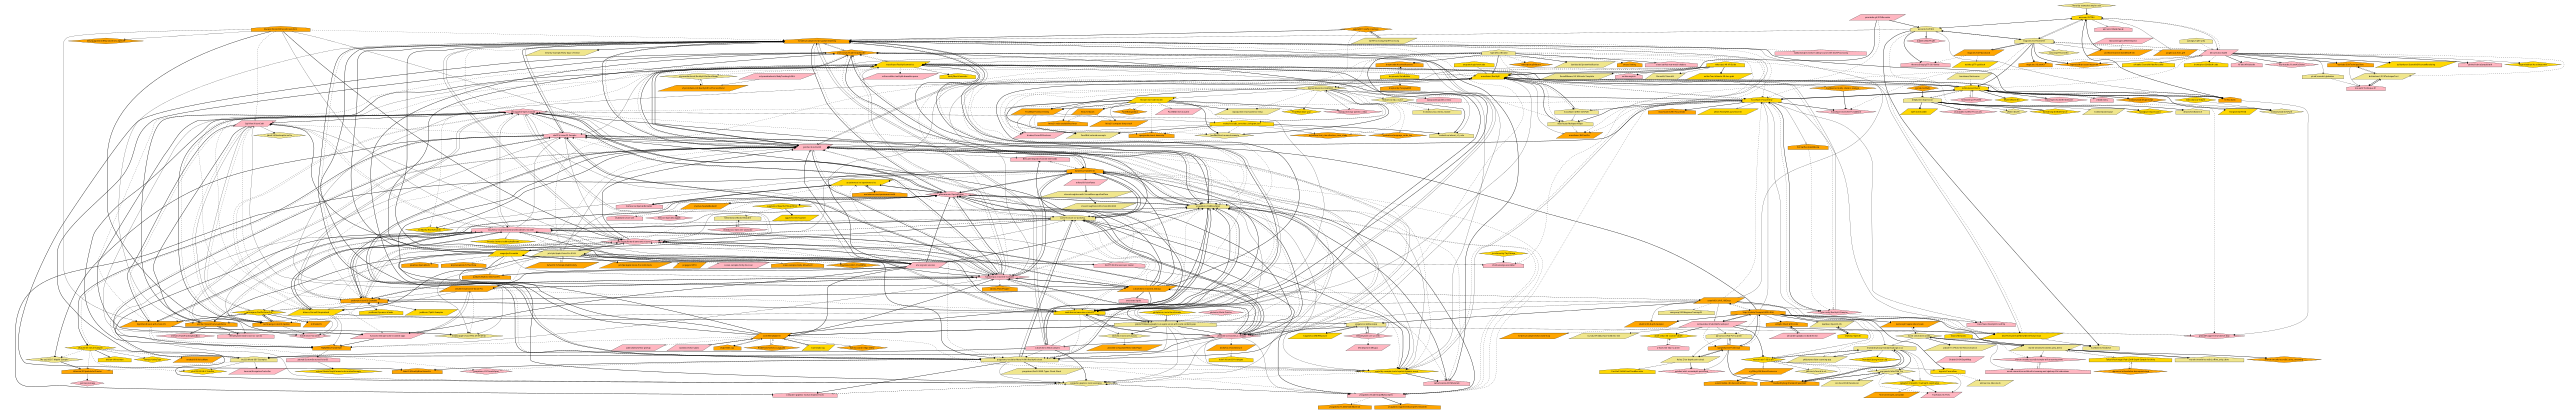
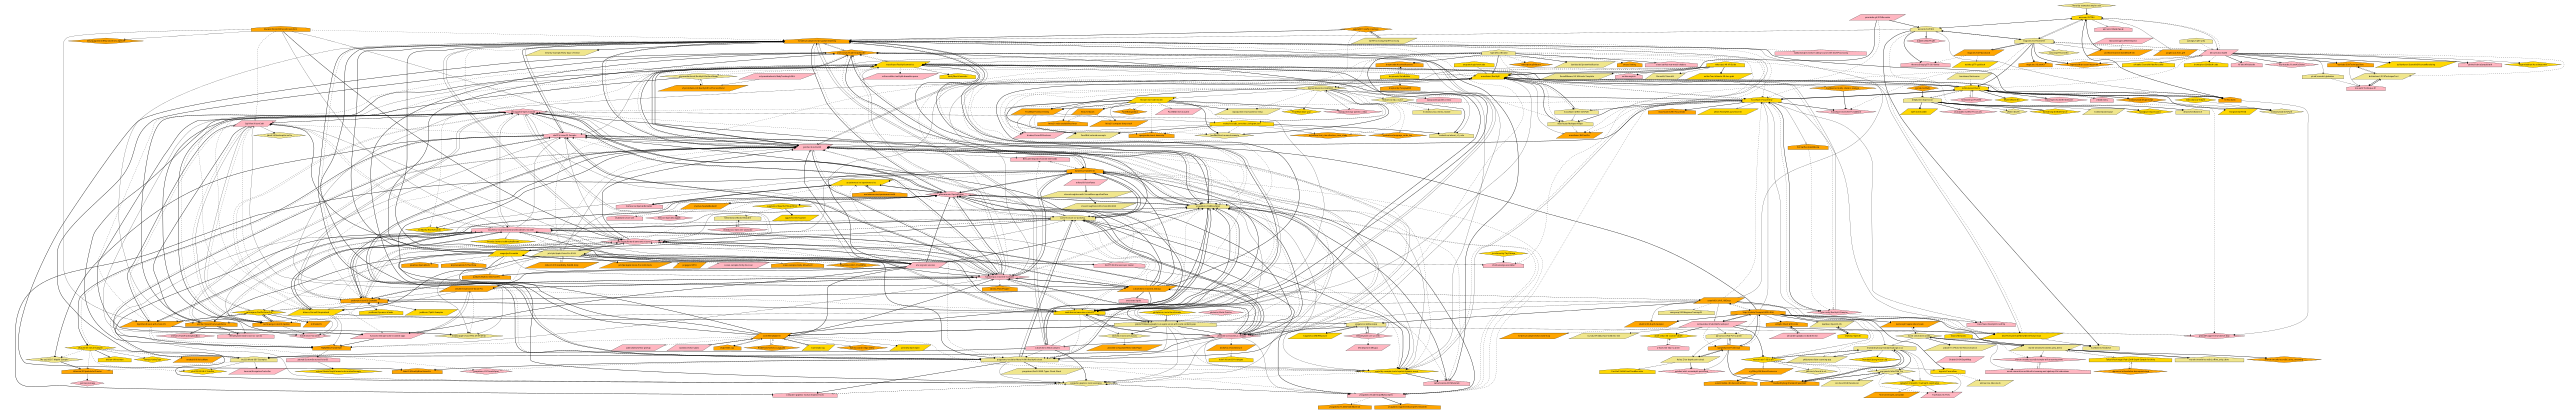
edge "zhuowei/VisionOSStereoScreenshots" -> "castlewong/visionOS-Explorer": now "artyommihailovich/RealityKitSurfaceShader" -> "castlewong/visionOS-Explorer"
edge "acuteimmersive/openimmersive" -> "acuteimmersive/openimmersivelib": arrowhead tee -> onormal
edge "xuchi16/vision-os-workshop" -> "BenLumenDigital/VisionOS-SimHands": style bold -> dashed
node "Rufus31415/Simple-WebXR-Unity": label "Rufus31415/Simple-WebXR-Unity" -> "Rufus31415/IvanMathy-WebXR-Unity"
node "pierotofy/OpenSplat": added
